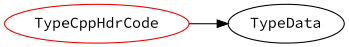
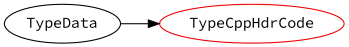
edge "TypeCppHdrCode" -> "TypeData": reversed
